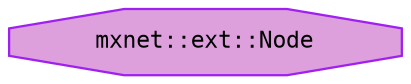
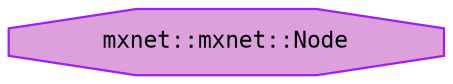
node "mxnet::ext::Node": label "mxnet::ext::Node" -> "mxnet::mxnet::Node"
